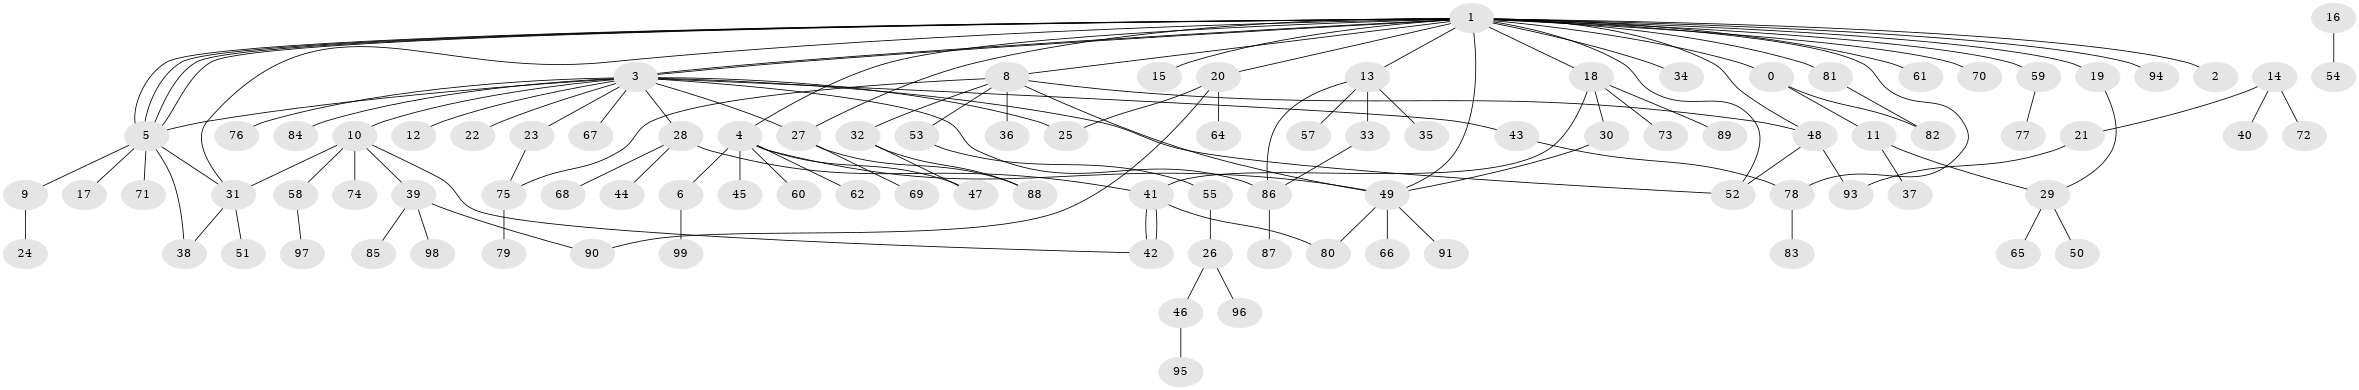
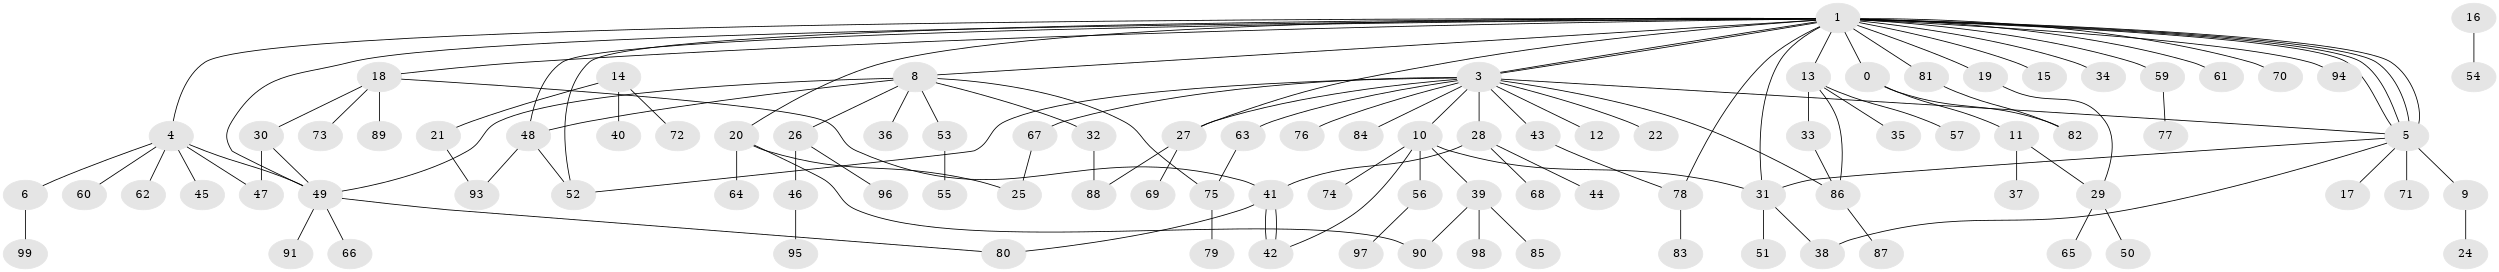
node "2": removed
edge "3" -- "25": now "67" -- "25"
node "23": label "23" -> "63"
edge "32" -- "47": now "30" -- "47"
node "58": label "58" -> "56"
edge "55" -- "26": now "8" -- "26"
